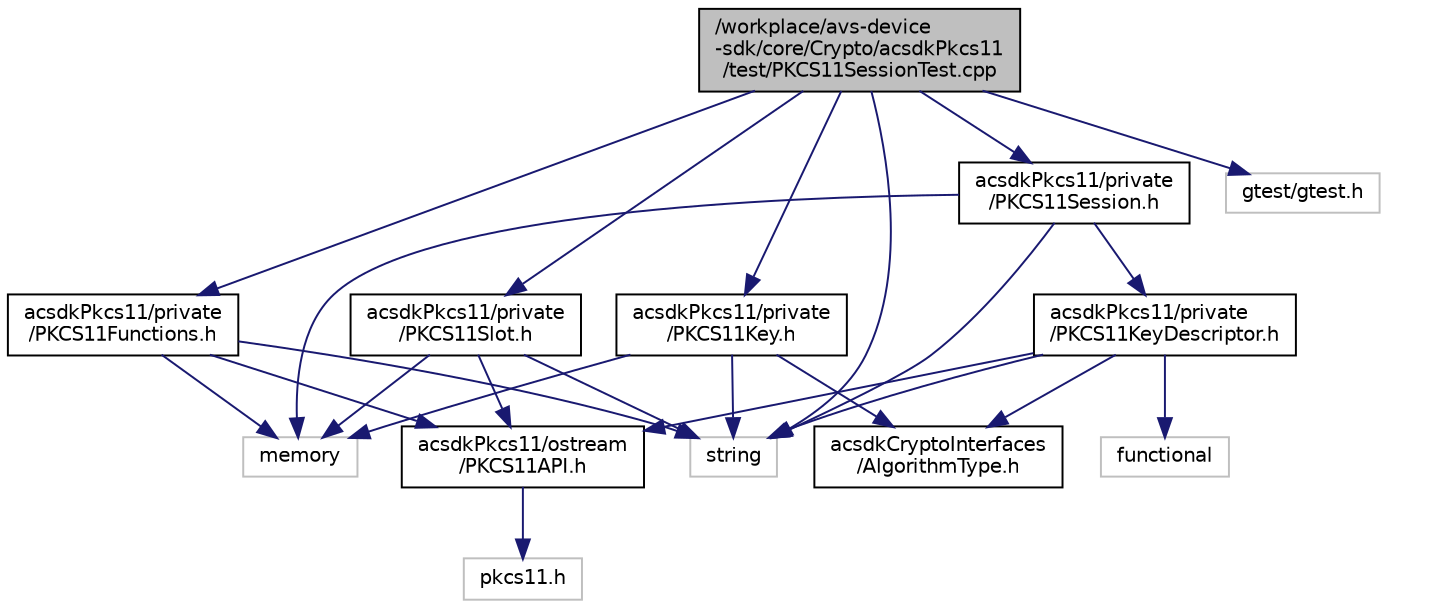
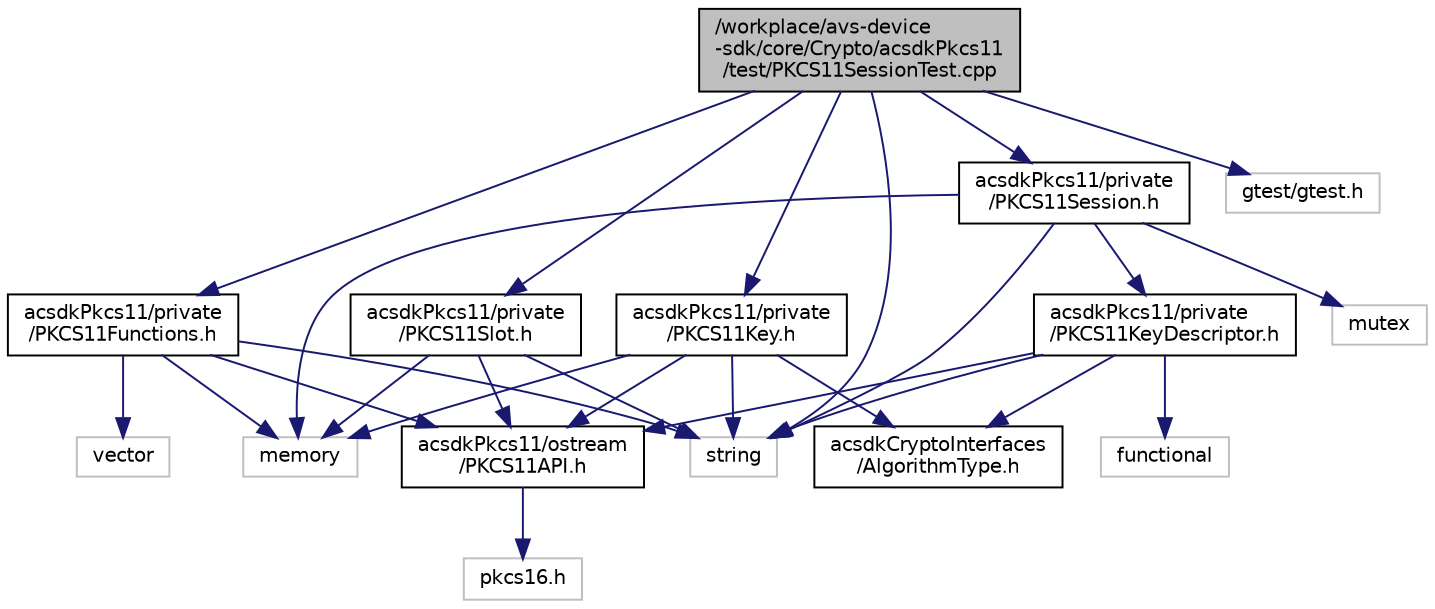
node "mutex": added
edge "acsdkPkcs11/private /PKCS11Key.h" -> "acsdkPkcs11/ostream /PKCS11API.h": added
node "vector": added
node "pkcs11.h": label "pkcs11.h" -> "pkcs16.h"
